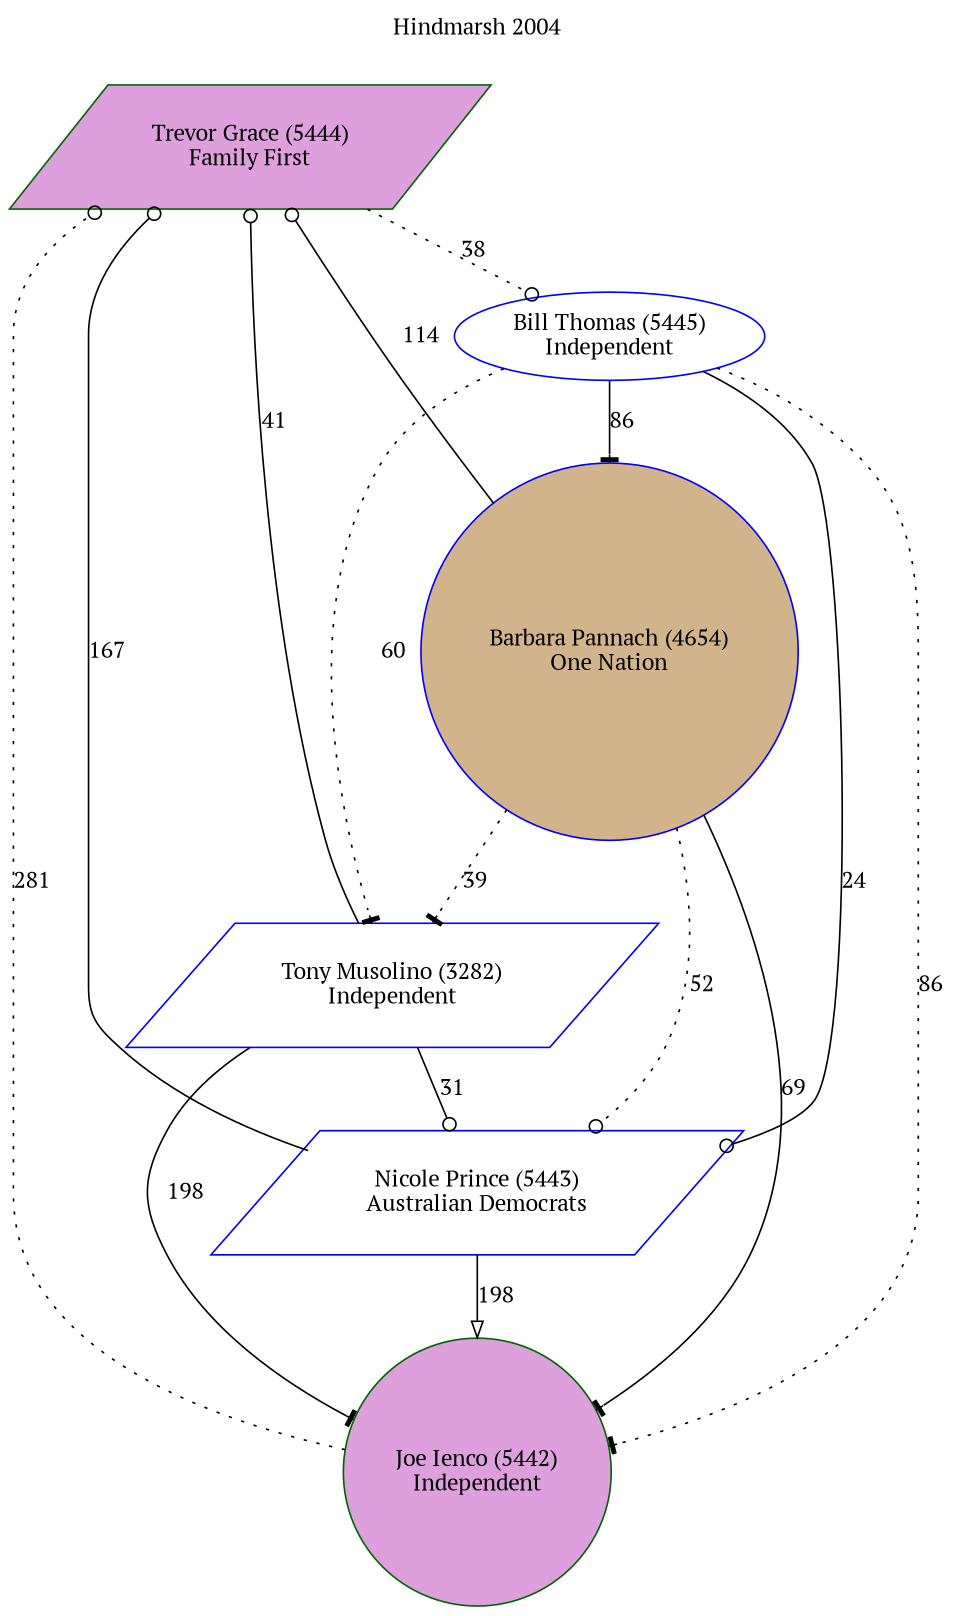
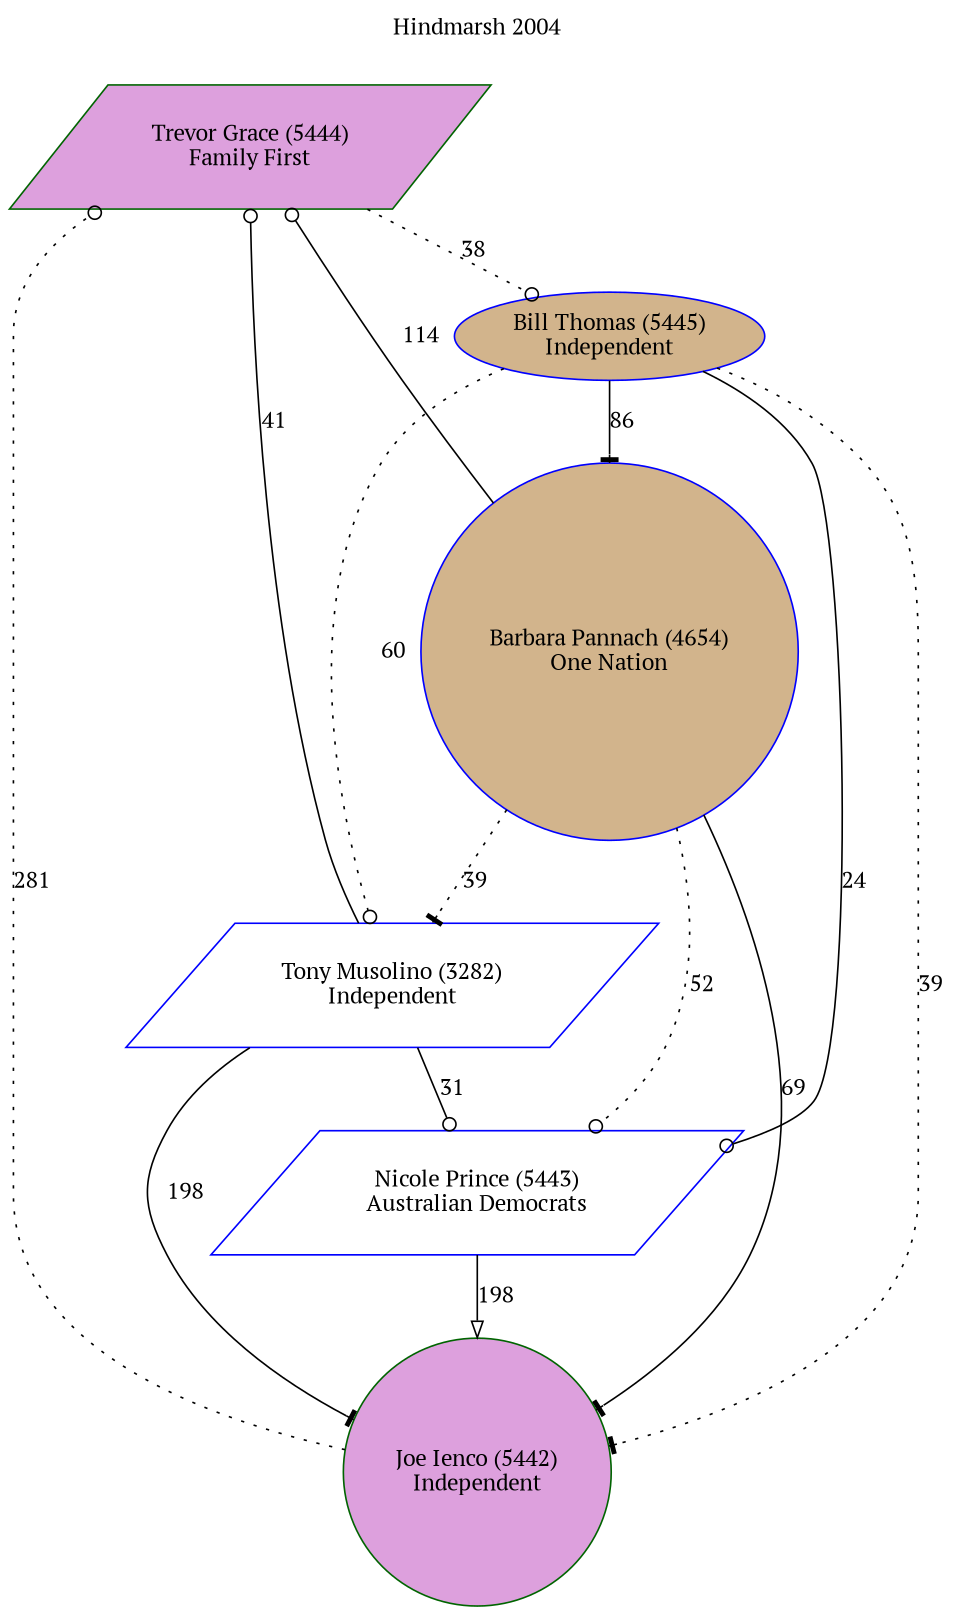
node "Bill Thomas (5445) Independent": fillcolor white -> tan
edge "Bill Thomas (5445) Independent" -> "Tony Musolino (3282) Independent": arrowhead tee -> odot
edge "Nicole Prince (5443) Australian Democrats" -> "Trevor Grace (5444) Family First": removed, label "167"
edge "Bill Thomas (5445) Independent" -> "Joe Ienco (5442) Independent": label "86" -> "39"
